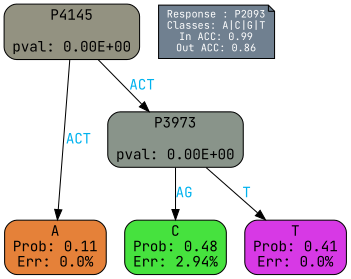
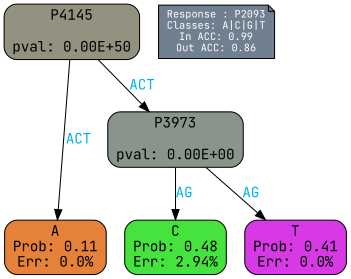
node "P4145 pval: 0.00E+00": label "P4145 pval: 0.00E+00" -> "P4145 pval: 0.00E+50"
edge "P3973 pval: 0.00E+00" -> "T Prob: 0.41 Err: 0.0%": label "T" -> "AG"
